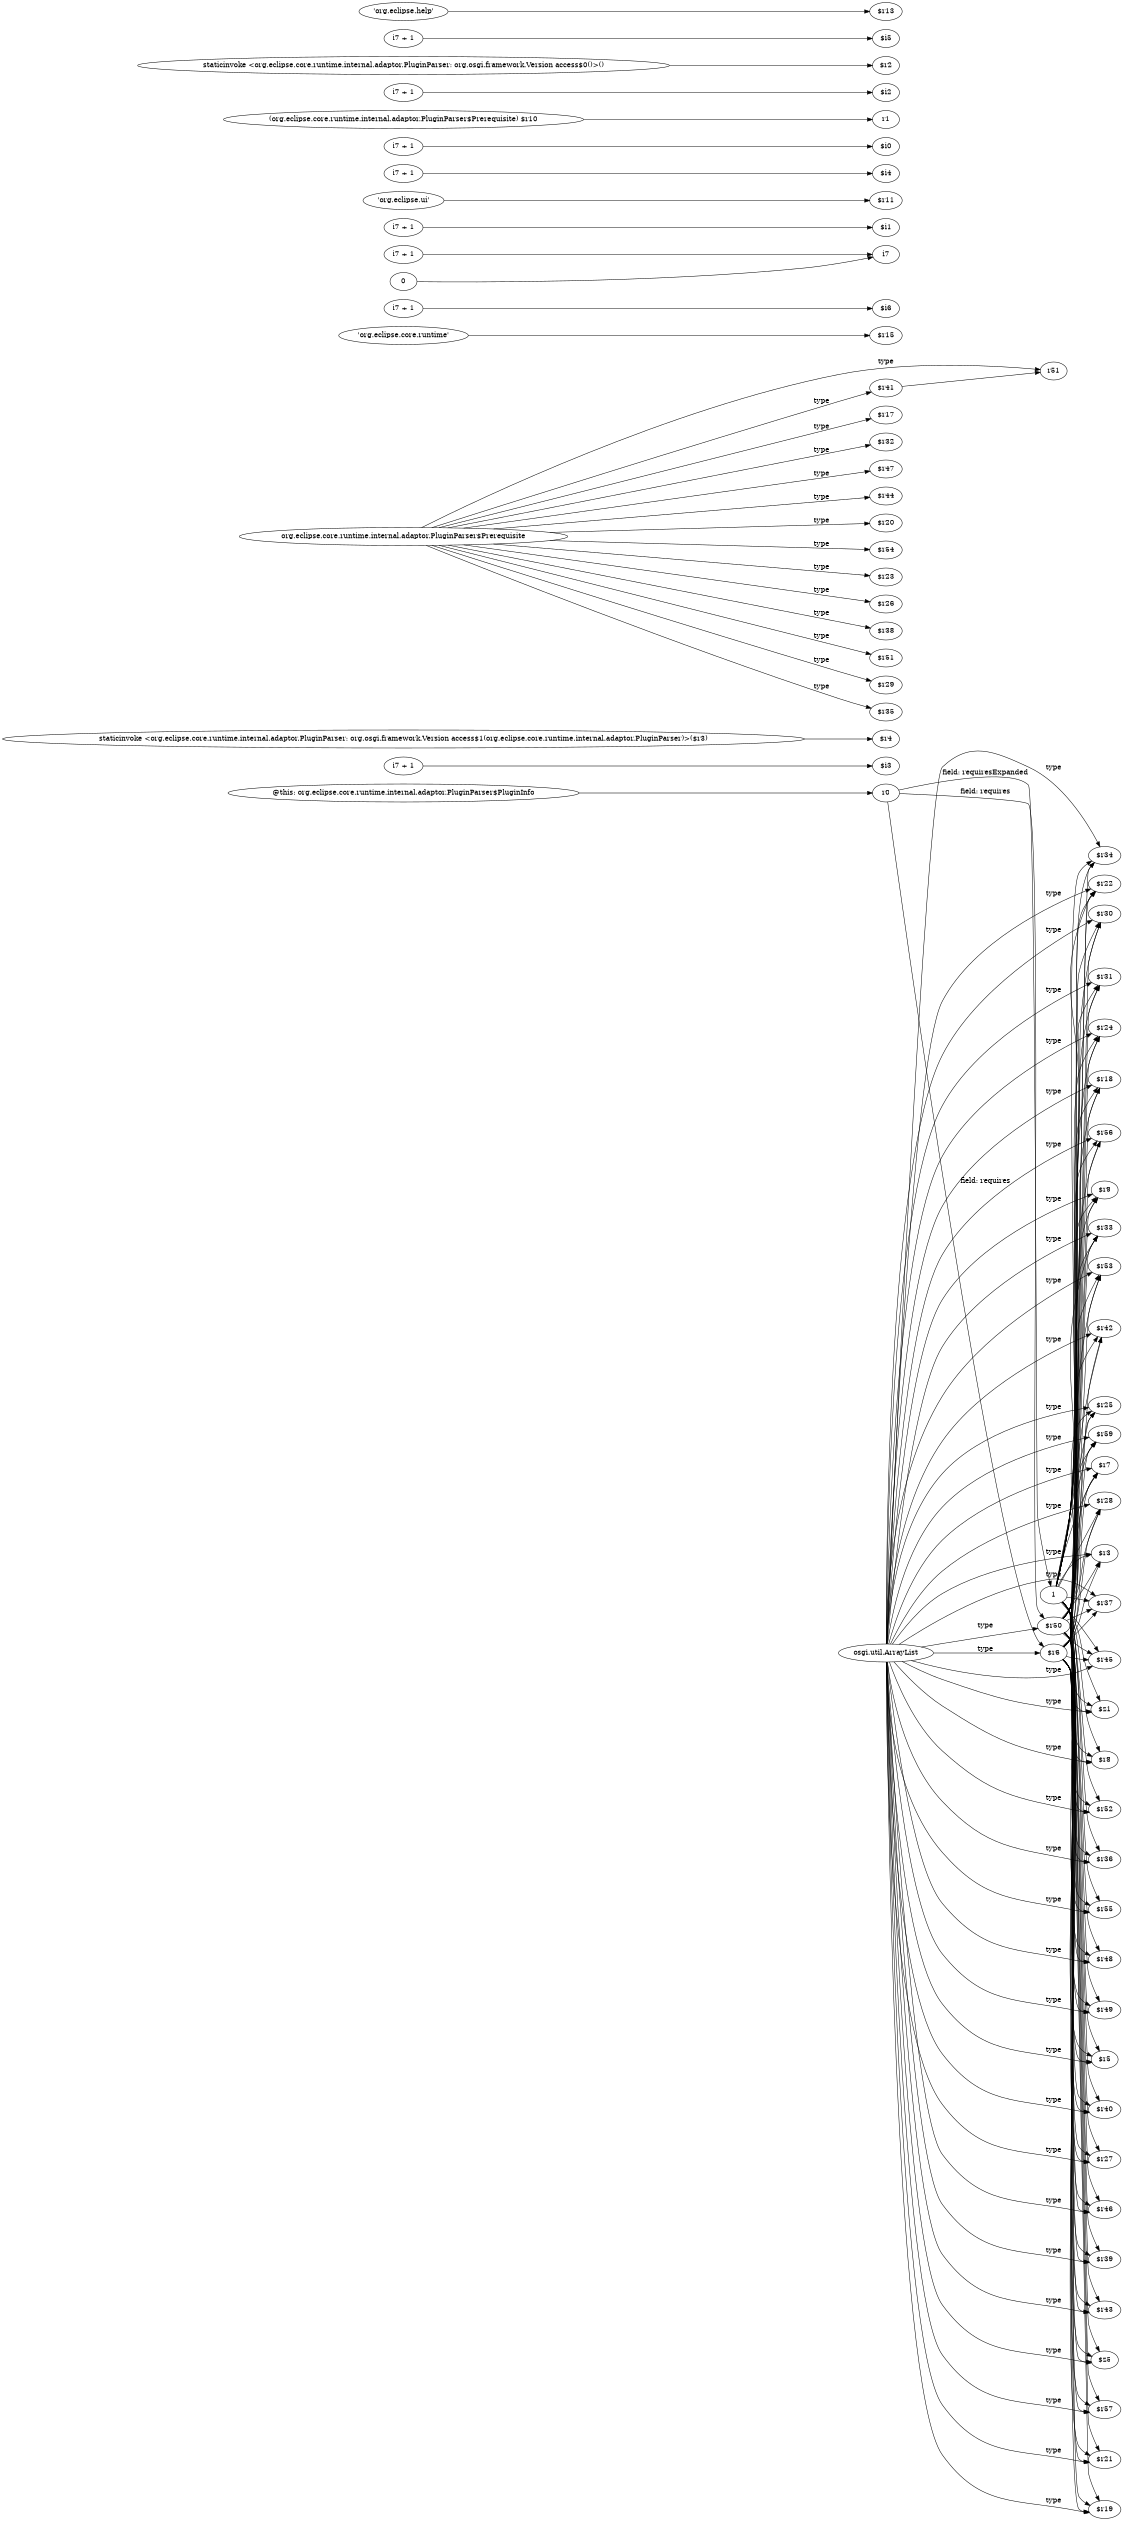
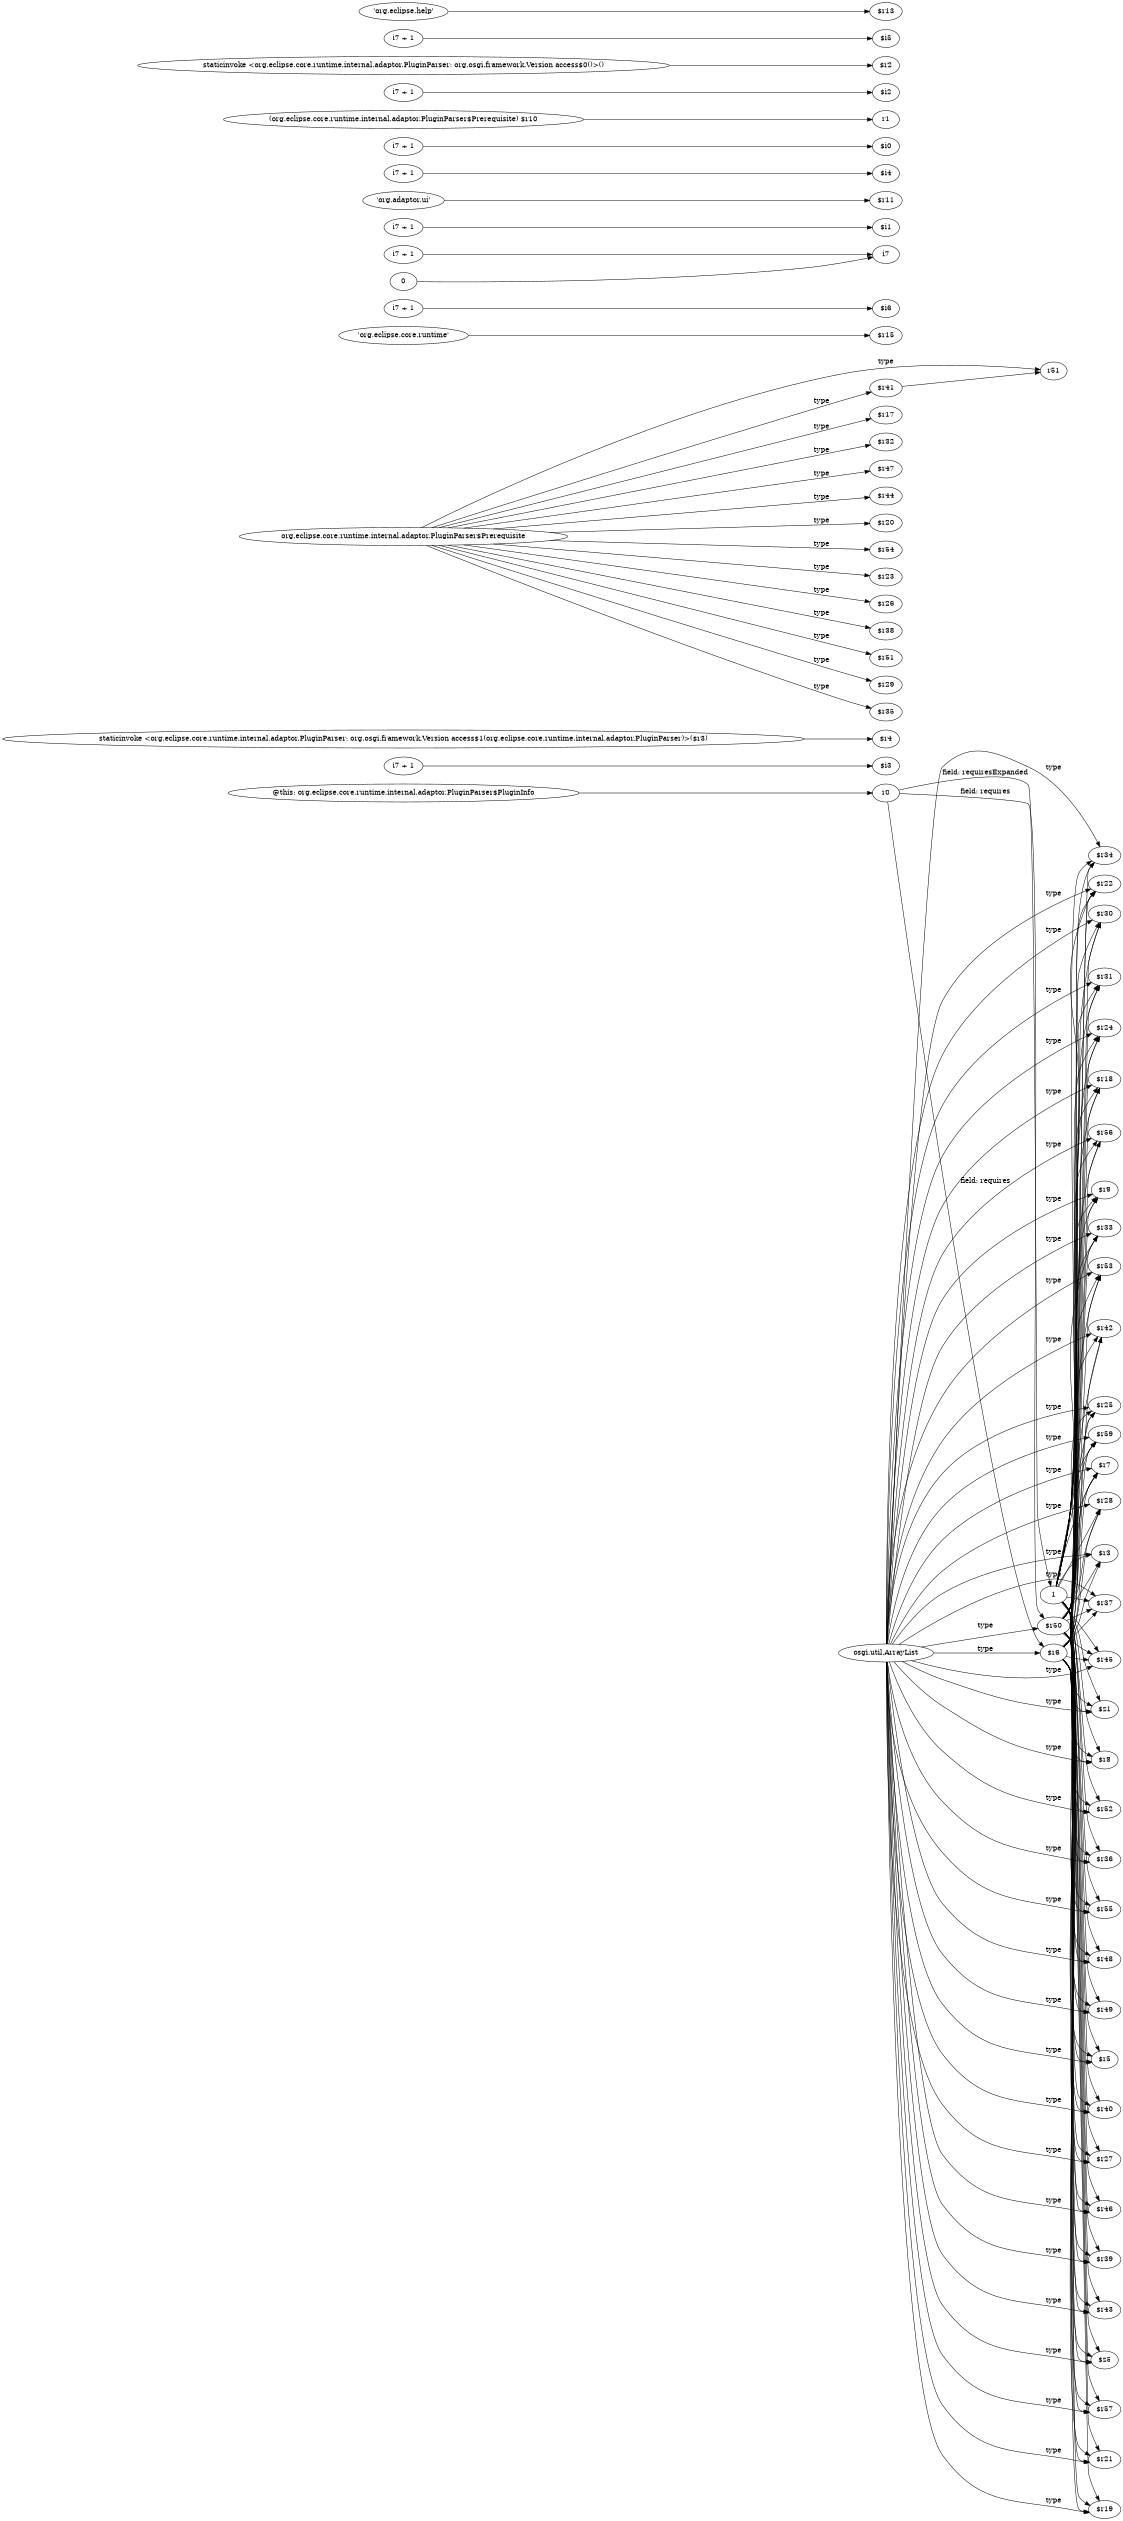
node "'org.eclipse.ui'": label "'org.eclipse.ui'" -> "'org.adaptor.ui'"
